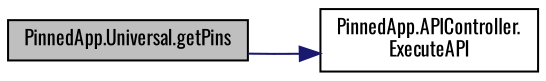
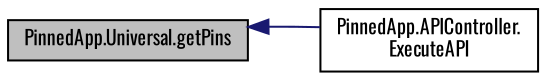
edge "PinnedApp.Universal.getPins" -> "PinnedApp.APIController. ExecuteAPI": reversed
